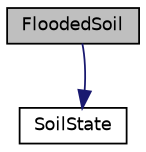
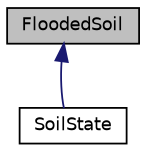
edge "FloodedSoil" -> "SoilState": reversed
